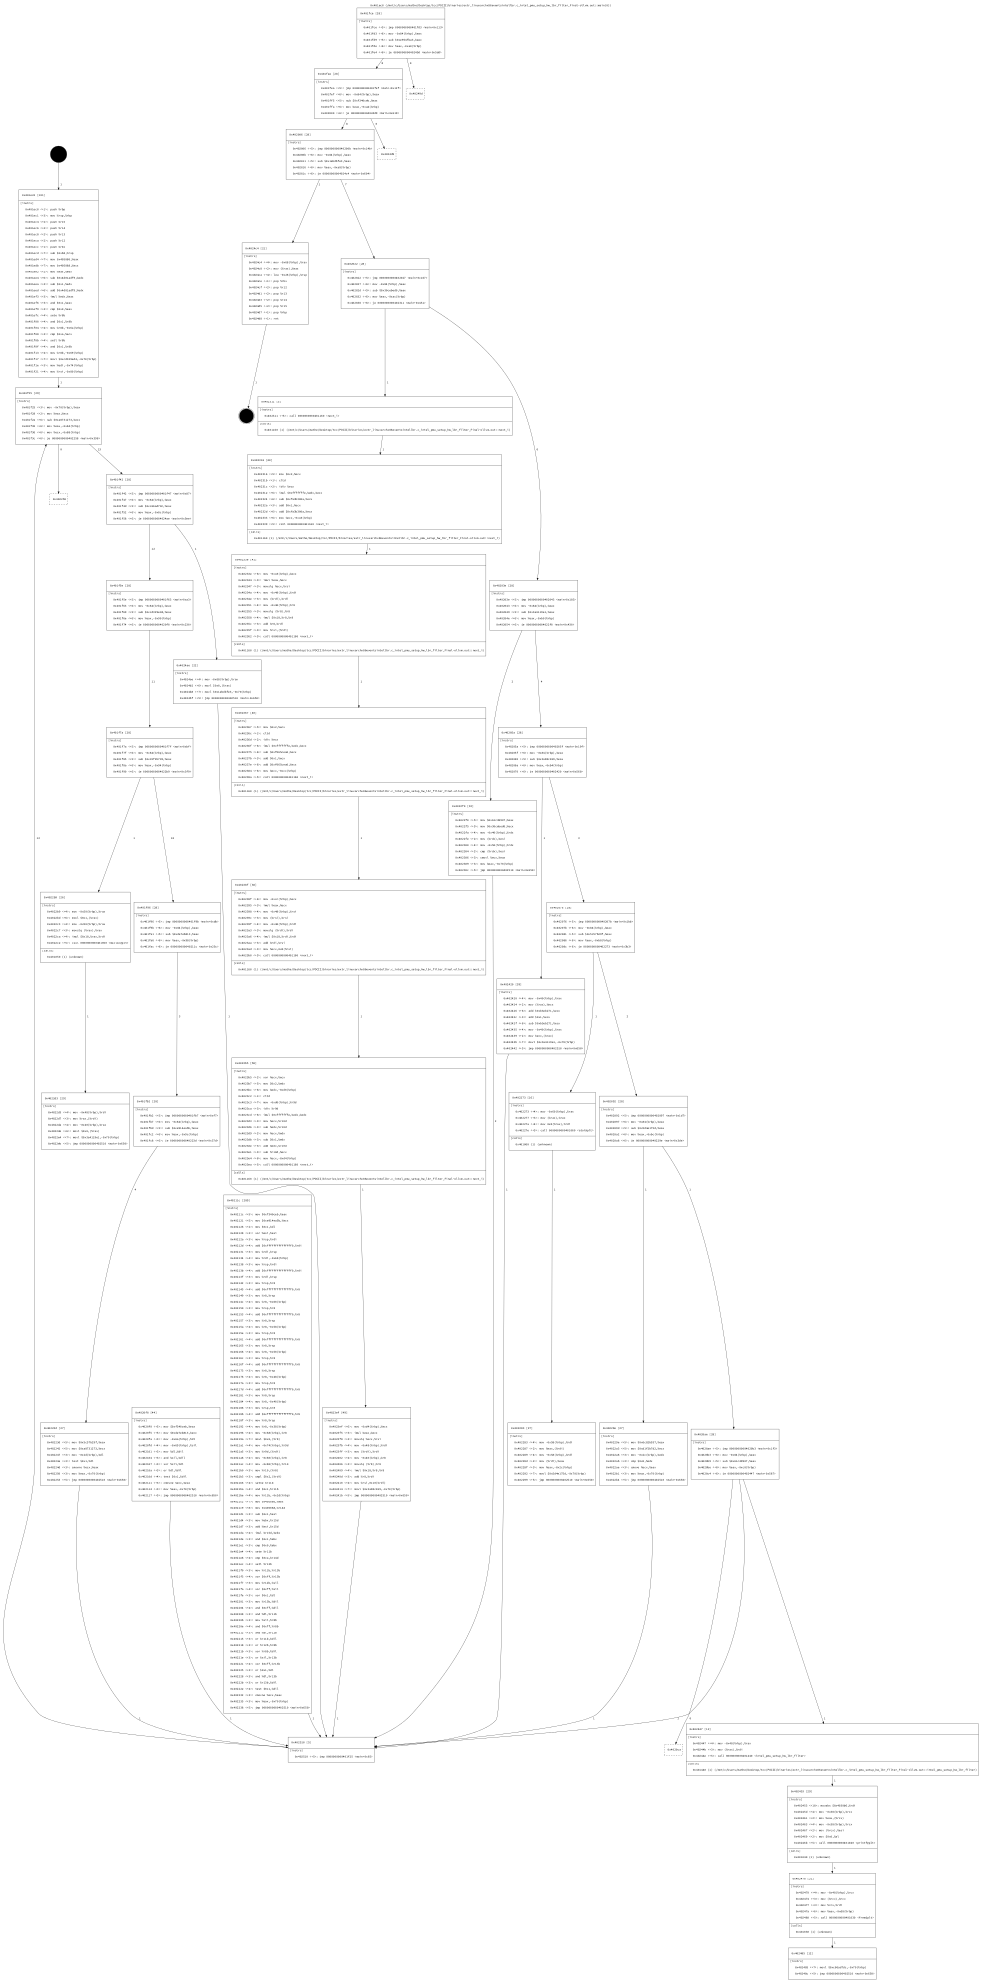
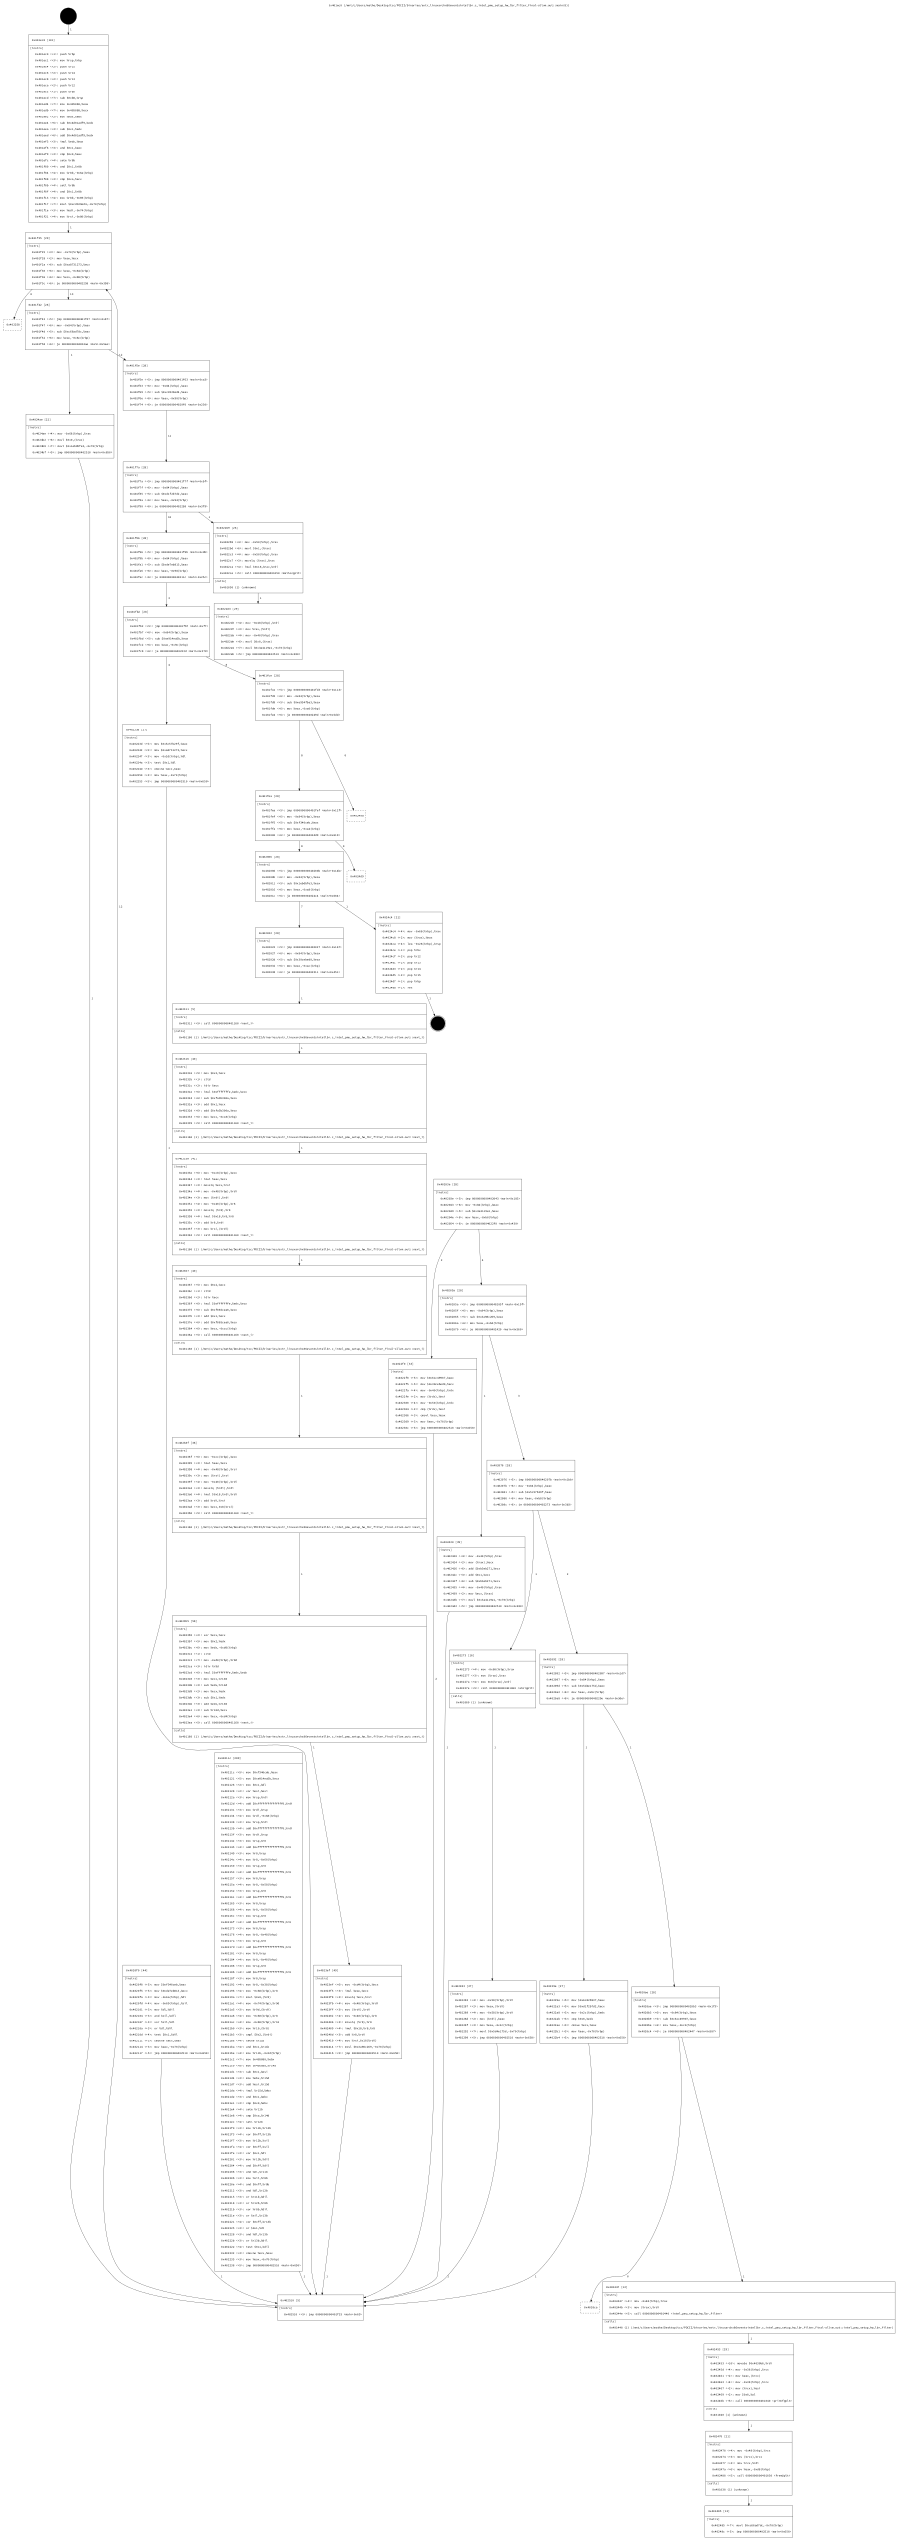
edge "0x402022 [28]" -> "0x40203e [28]": removed, label "6"
edge "0x401fb2 [28]" -> "0x401fce [28]": added, label "8"
edge "0x4020ae [28]" -> "0x402510 [5]": now "0x402283 [27]" -> "0x402510 [5]"
